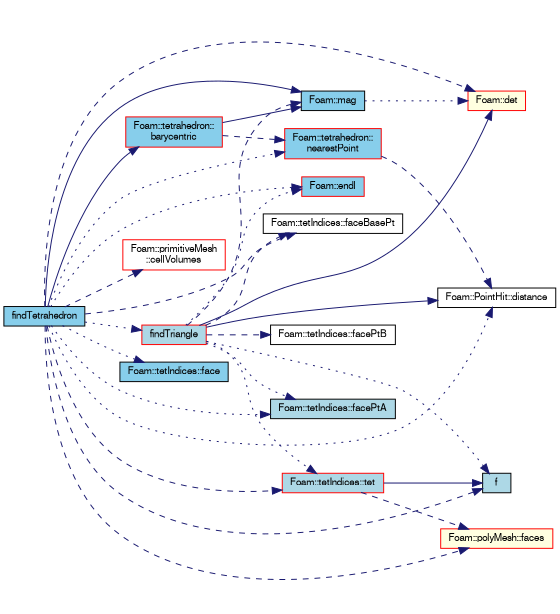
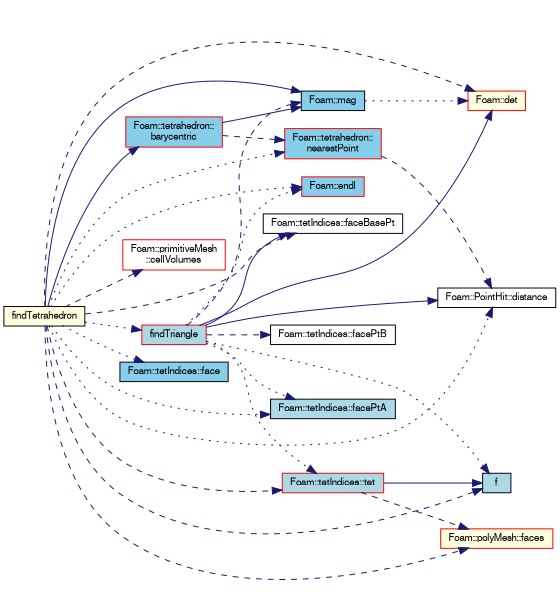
edge "findTriangle" -> "Foam::tetIndices::faceBasePt": style dashed -> solid
node "findTetrahedron": fillcolor skyblue -> lightyellow
